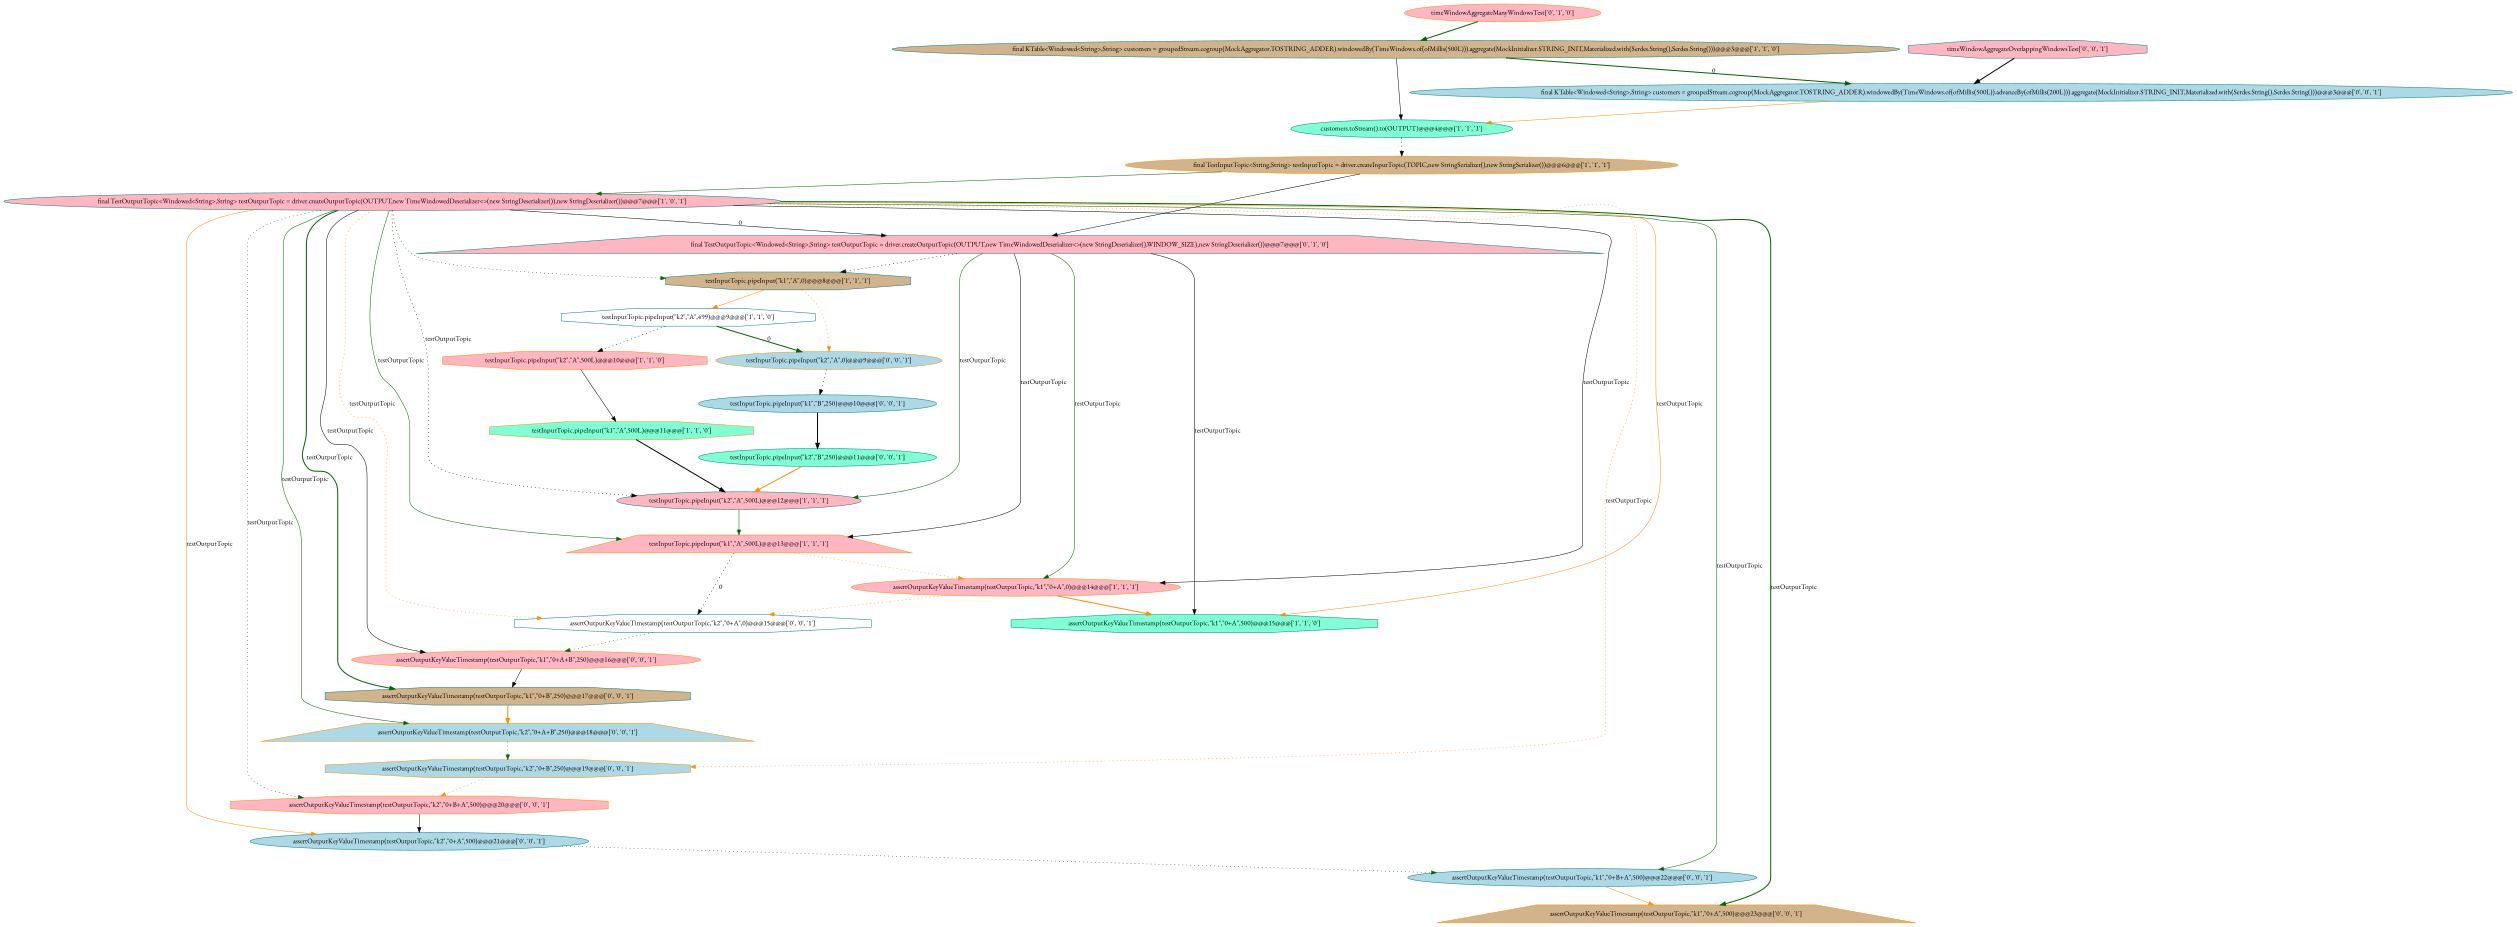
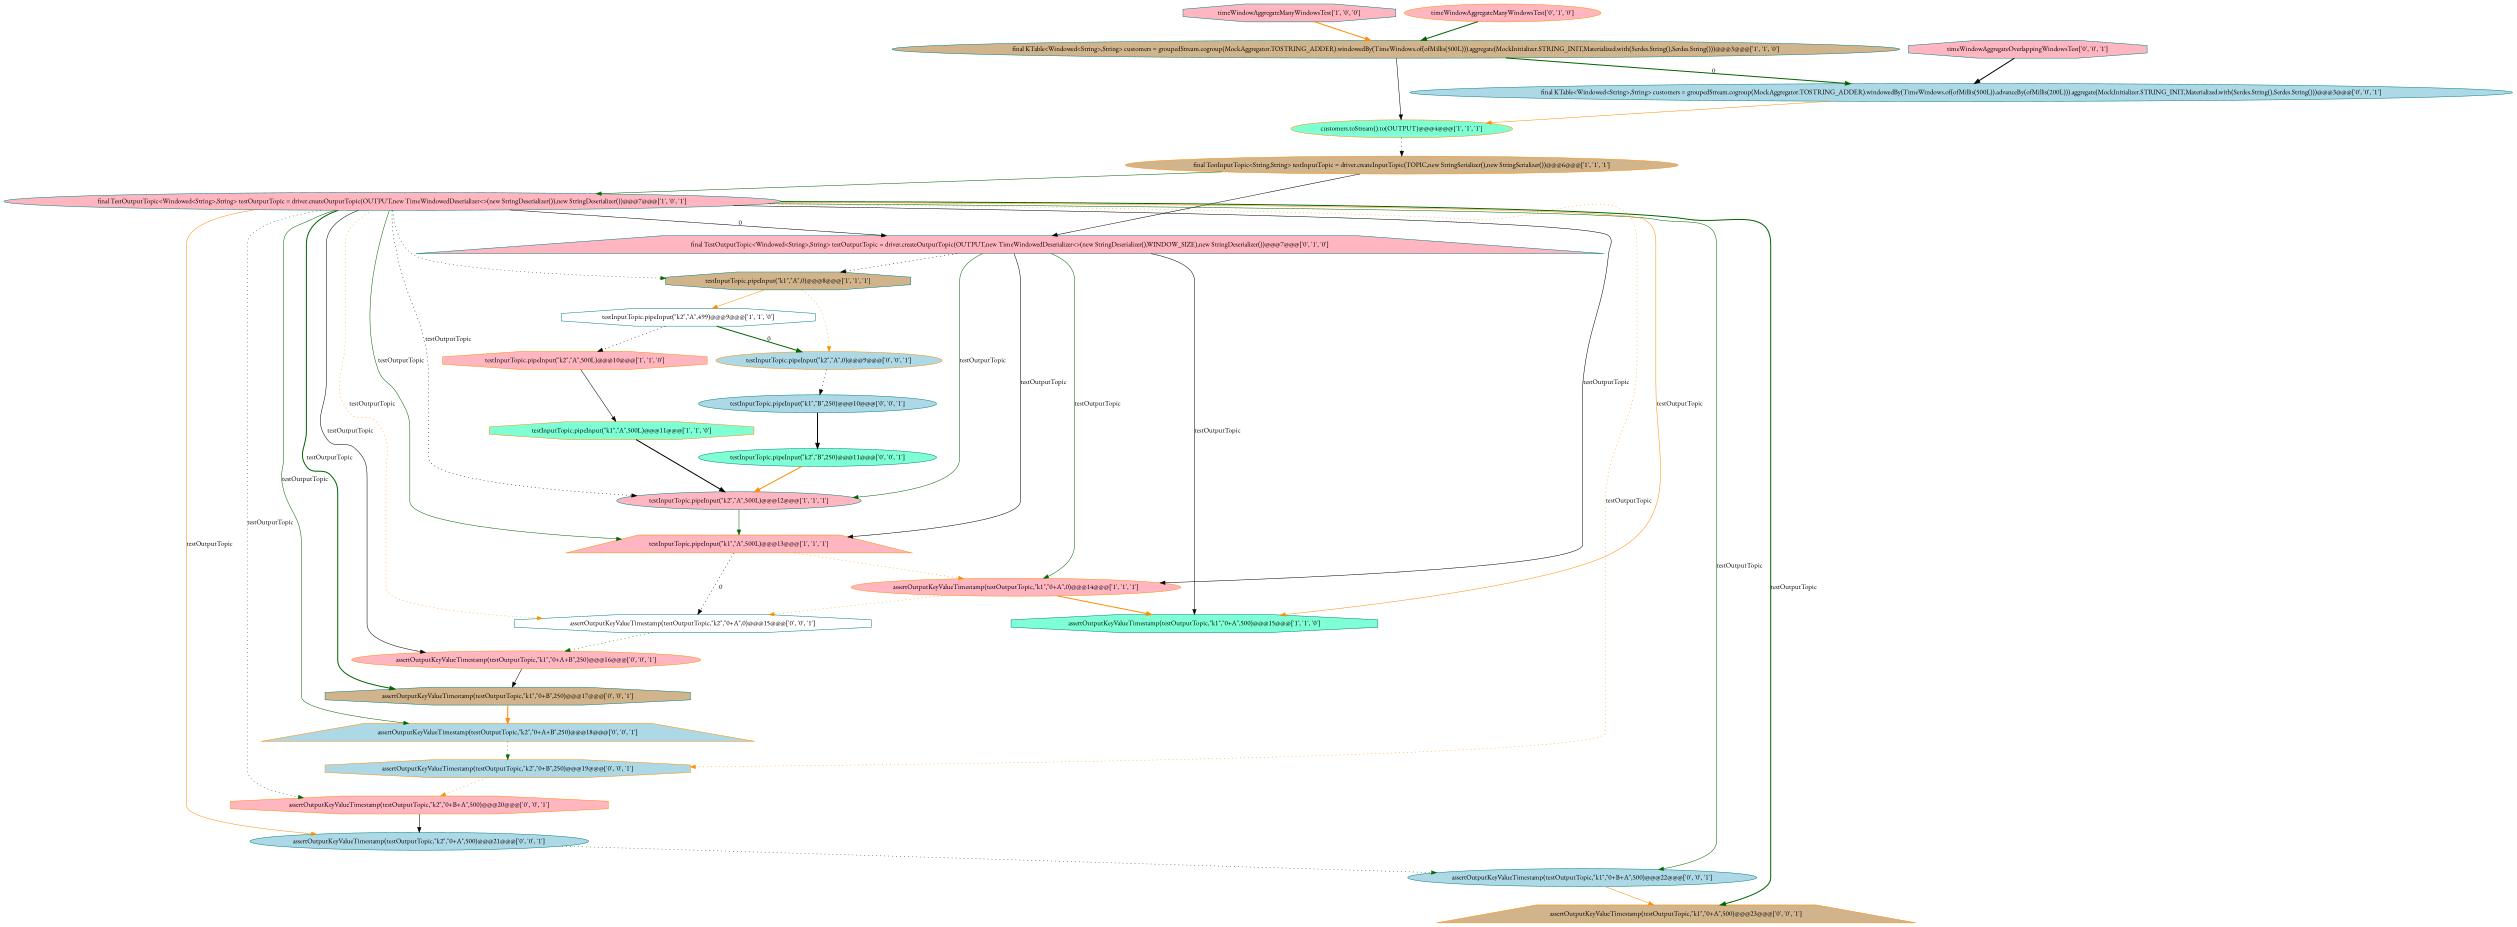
node "timeWindowAggregateManyWindowsTest['1', '0', '0']": added
node "customers.toStream().to(OUTPUT)@@@4@@@['1', '1', '1']": color teal -> darkorange
